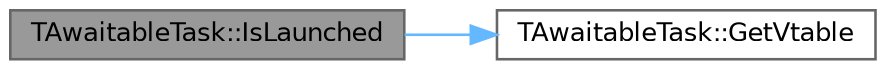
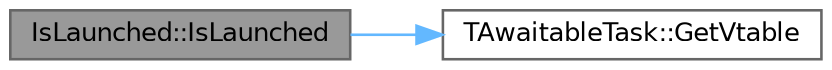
node "TAwaitableTask::IsLaunched": label "TAwaitableTask::IsLaunched" -> "IsLaunched::IsLaunched"
